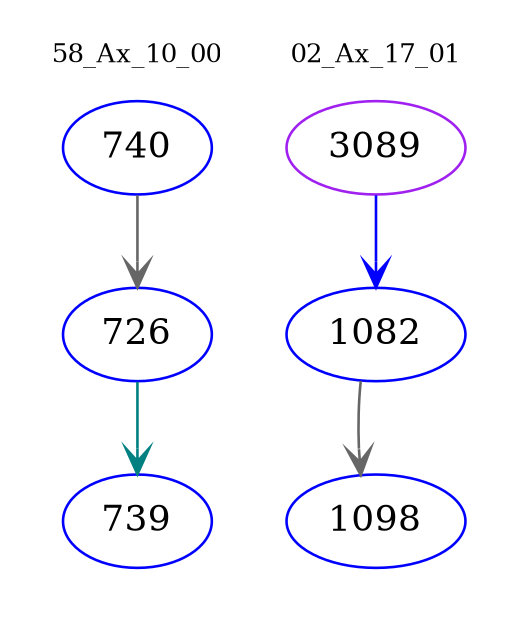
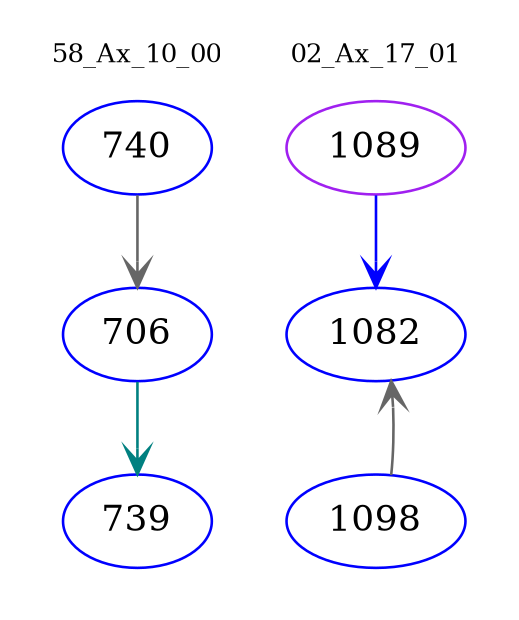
node "3089": label "3089" -> "1089"
node "726": label "726" -> "706"
edge "1082" -> "1098": reversed
